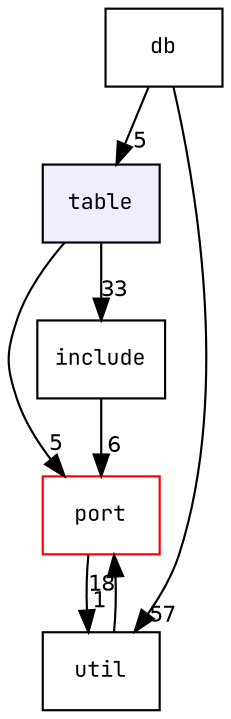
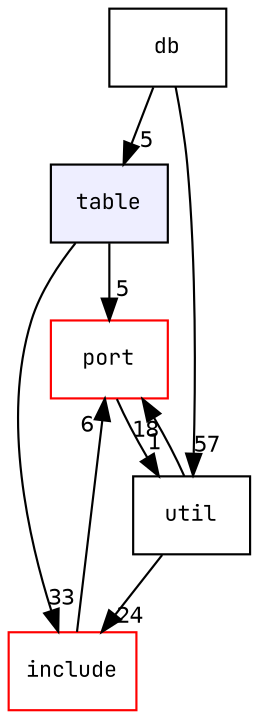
node "include": color black -> red
edge "util" -> "include": added
